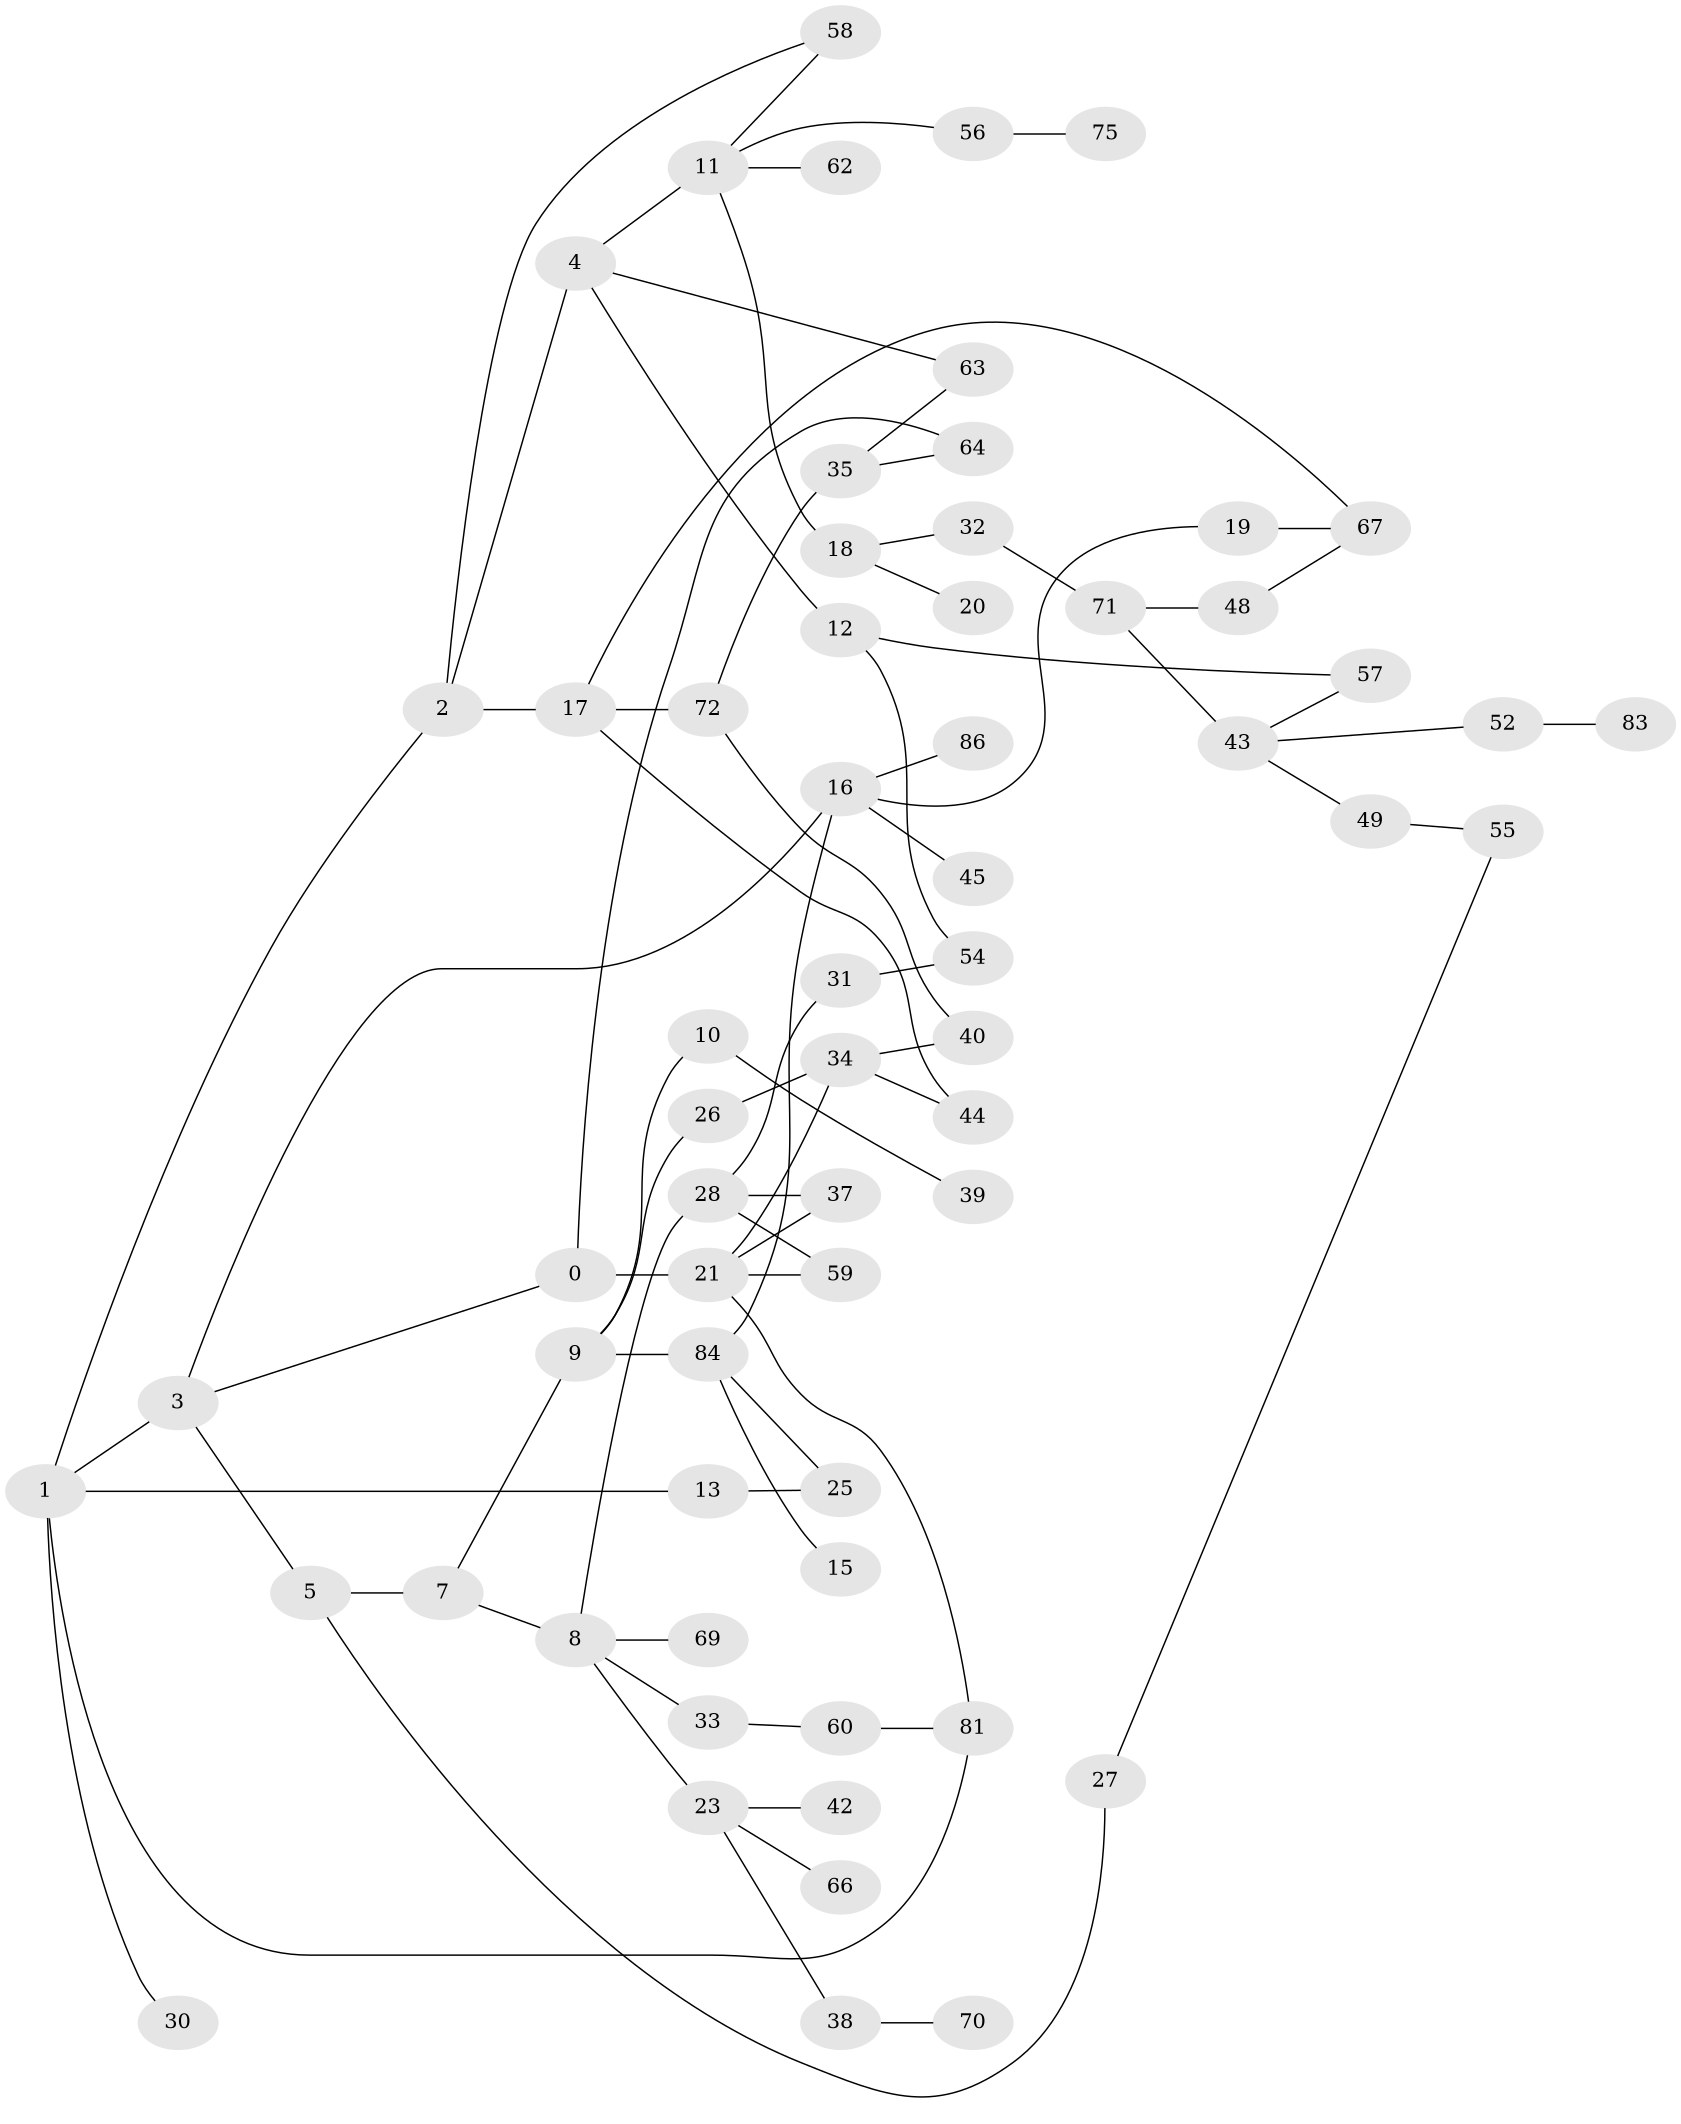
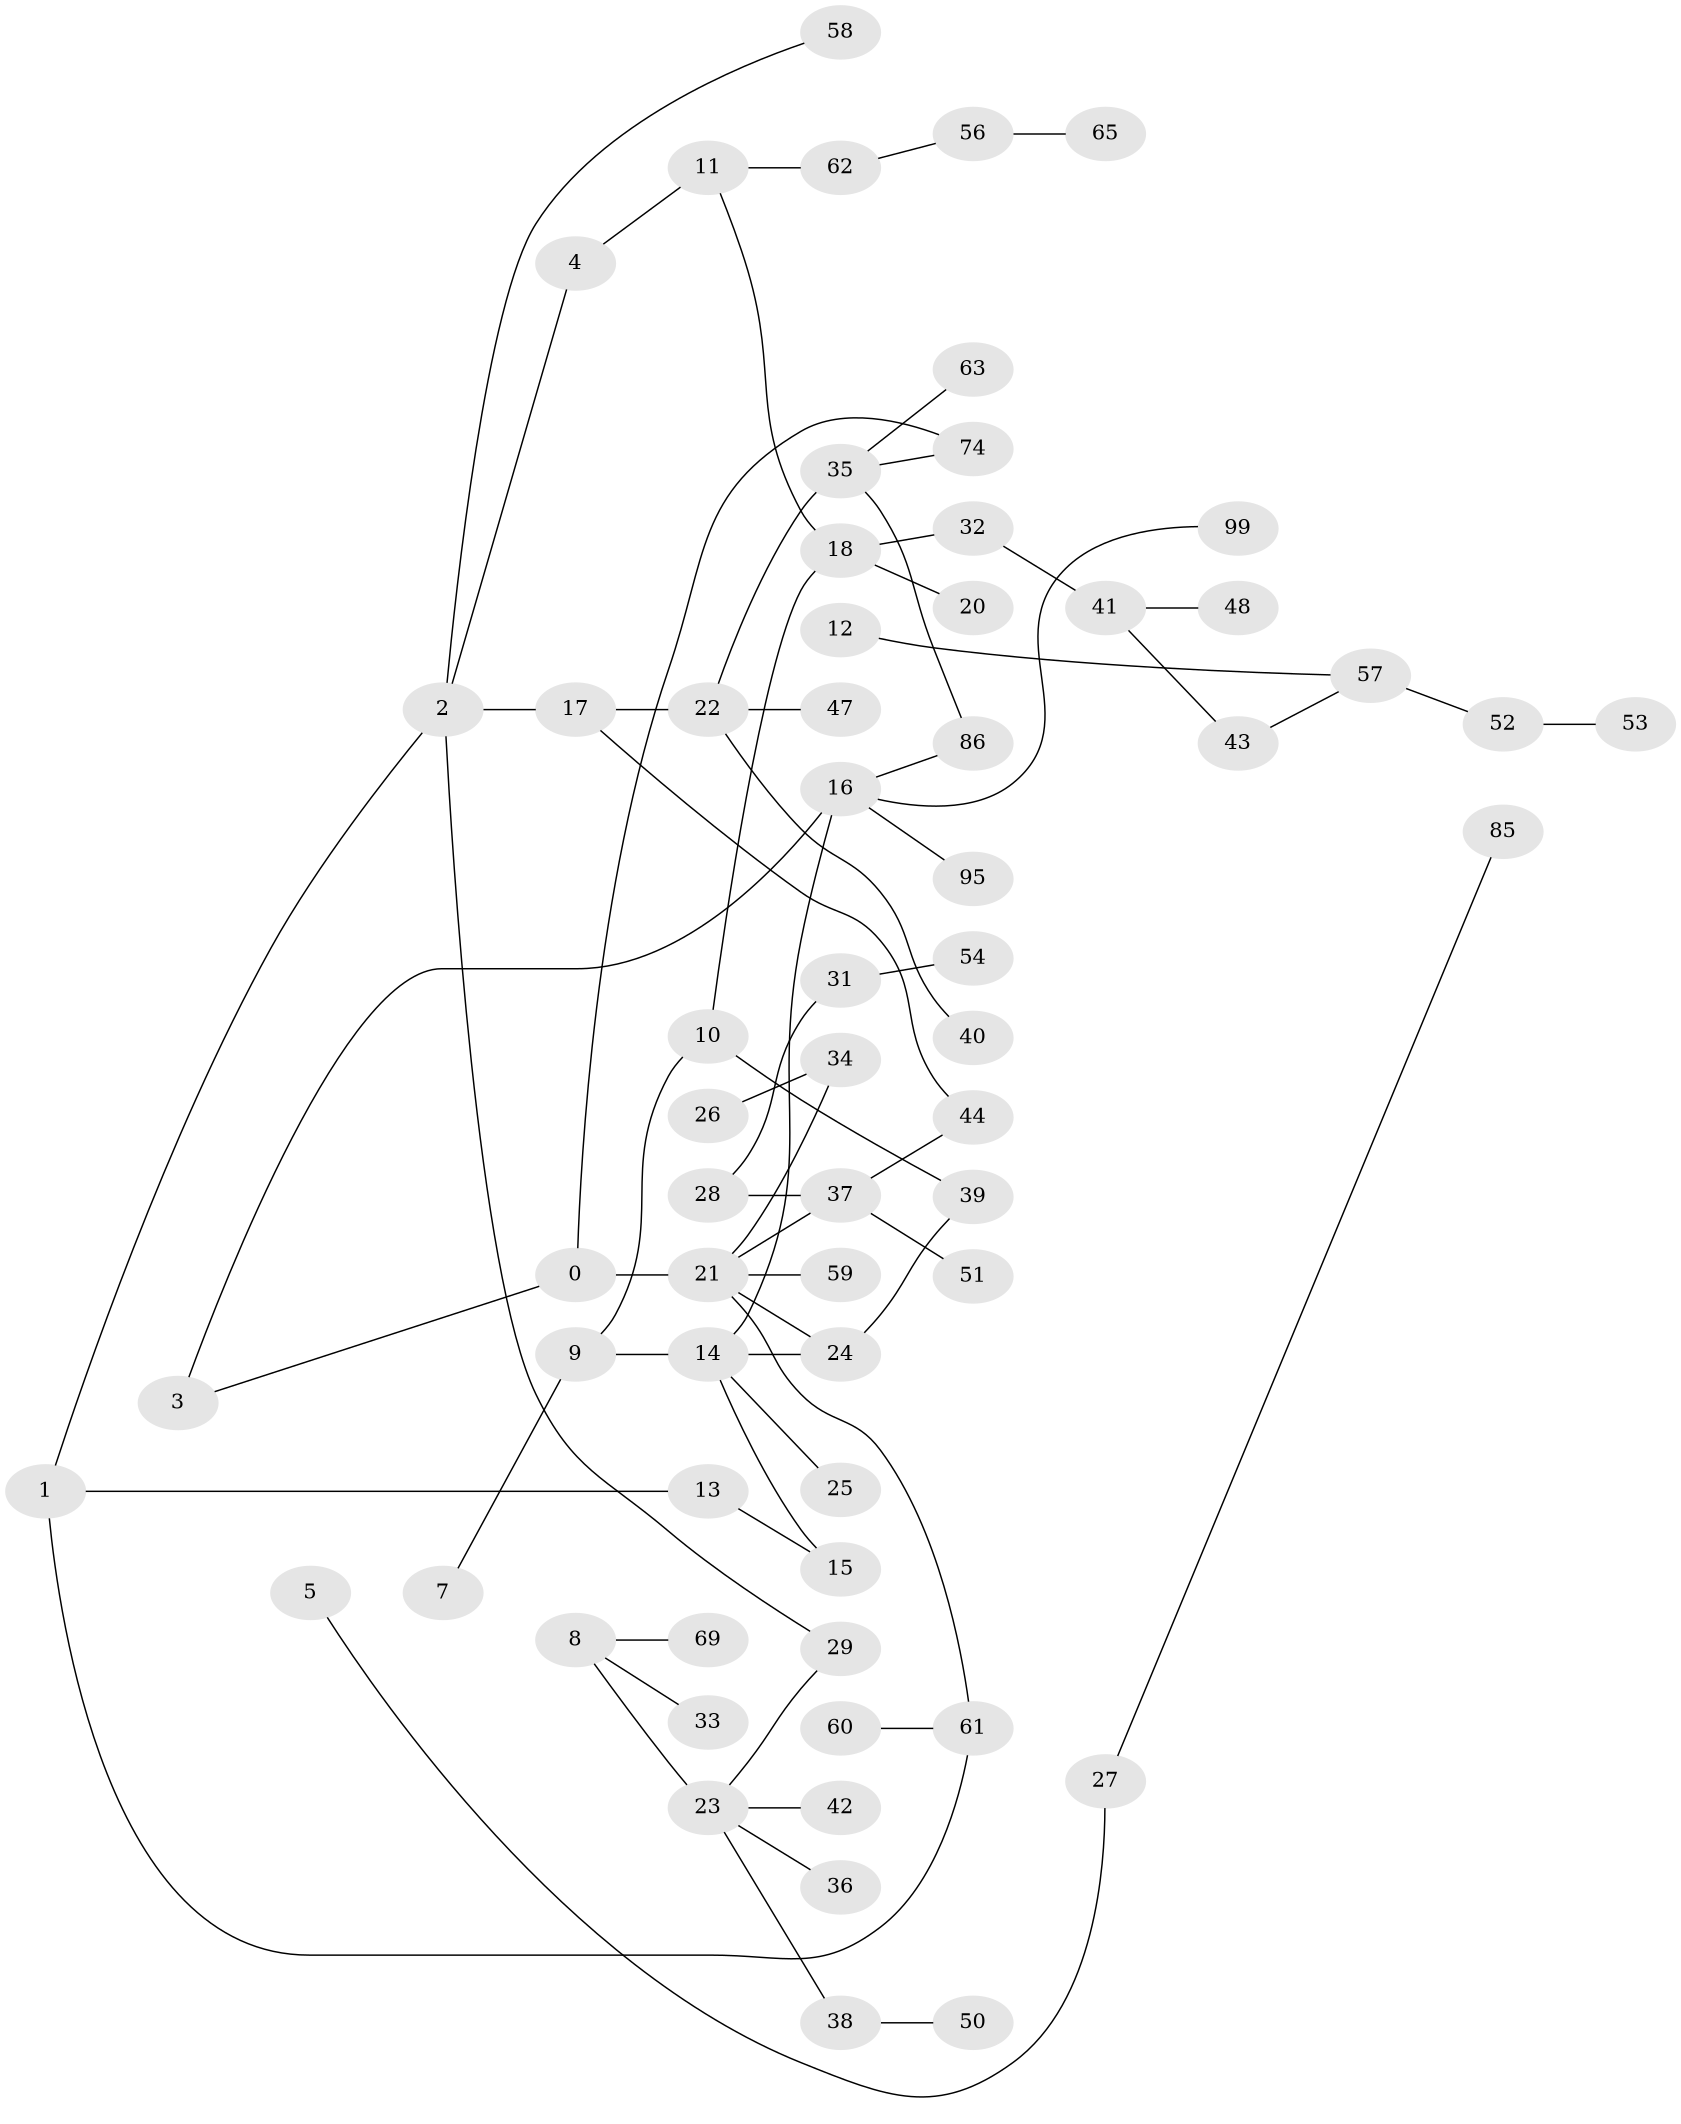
edge "58" -- "11": removed
edge "56" -- "11": now "56" -- "62"
node "75": label "75" -> "65"
edge "4" -- "63": removed
node "64": label "64" -> "74"
edge "4" -- "12": removed
node "19": label "19" -> "99"
node "67": removed
edge "35" -- "86": added
node "71": label "71" -> "41"
node "72": label "72" -> "22"
node "47": added
node "83": label "83" -> "53"
edge "52" -- "43": now "52" -- "57"
edge "18" -- "10": added
edge "12" -- "54": removed
node "49": removed
node "55": label "55" -> "85"
node "45": label "45" -> "95"
edge "40" -- "34": removed
edge "34" -- "44": now "37" -- "44"
edge "26" -- "9": removed
edge "28" -- "59": removed
node "51": added
node "84": label "84" -> "14"
node "24": added
edge "28" -- "8": removed
edge "3" -- "1": removed
edge "25" -- "13": now "15" -- "13"
edge "3" -- "5": removed
edge "5" -- "7": removed
edge "7" -- "8": removed
node "29": added
edge "33" -- "60": removed
node "81": label "81" -> "61"
node "66": label "66" -> "36"
node "30": removed
node "70": label "70" -> "50"
